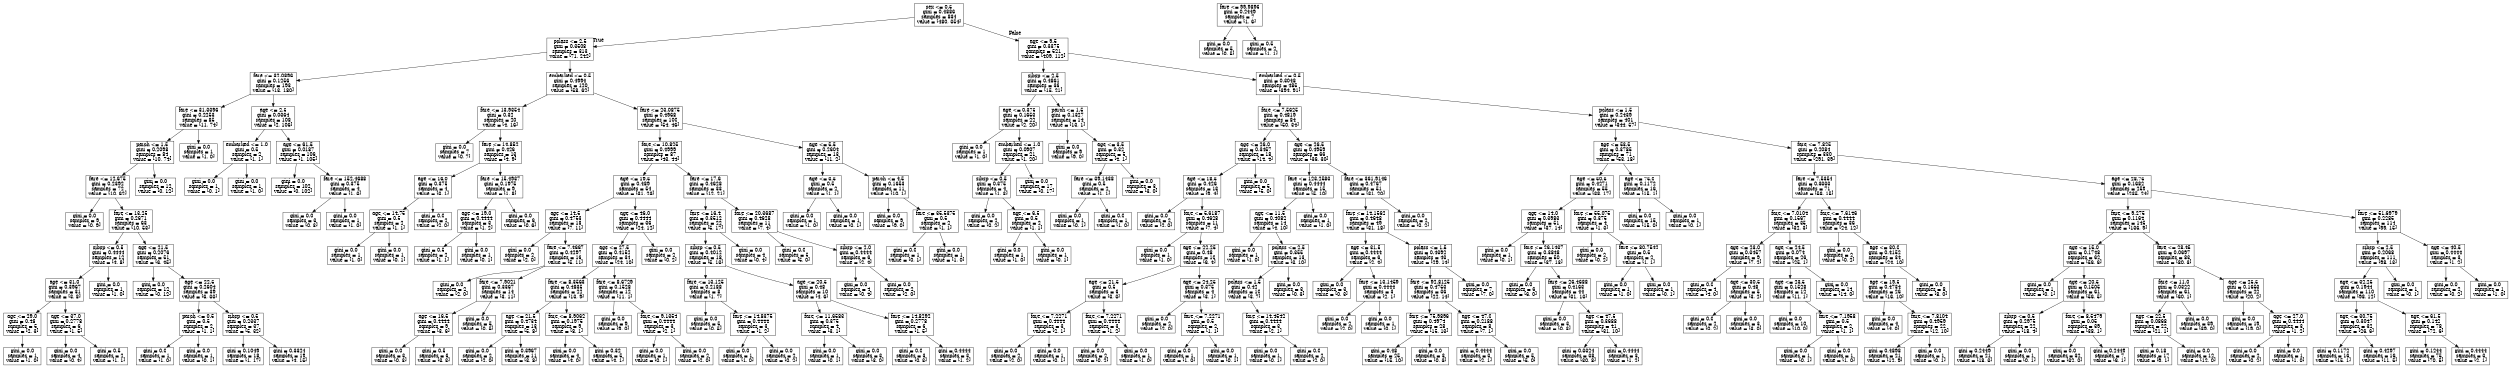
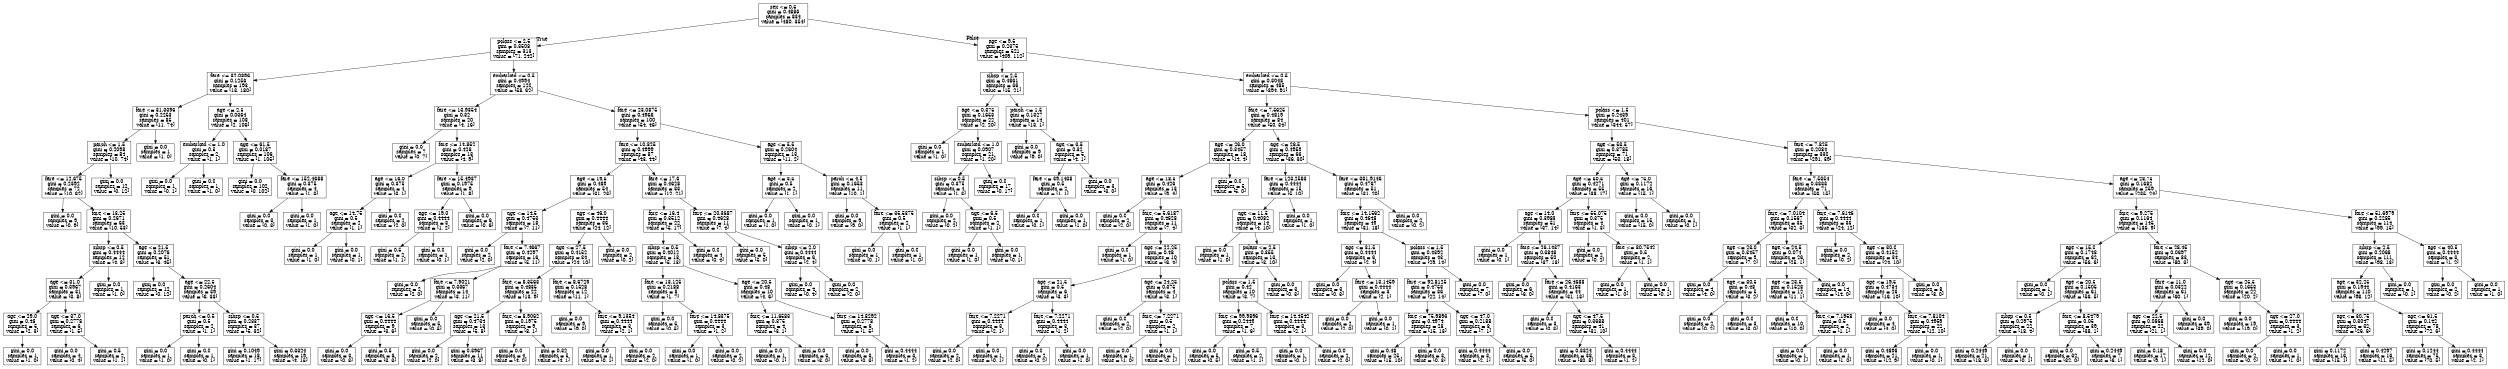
node "age <= 9.5 gini = 0.3375 samples = 521 value = [409, 112]": label "age <= 9.5 gini = 0.3375 samples = 521 value = [409, 112]" -> "age <= 9.5 gini = 0.2375 samples = 521 value = [409, 112]"
edge "pclass <= 1.5 gini = 0.42 samples = 10 value = [3, 7]" -> "fare <= 99.9896 gini = 0.2449 samples = 7 value = [1, 6]": added
